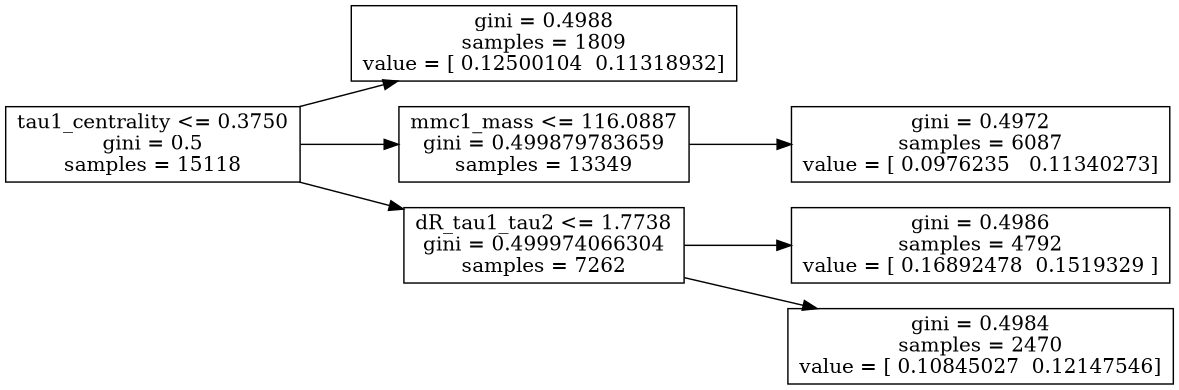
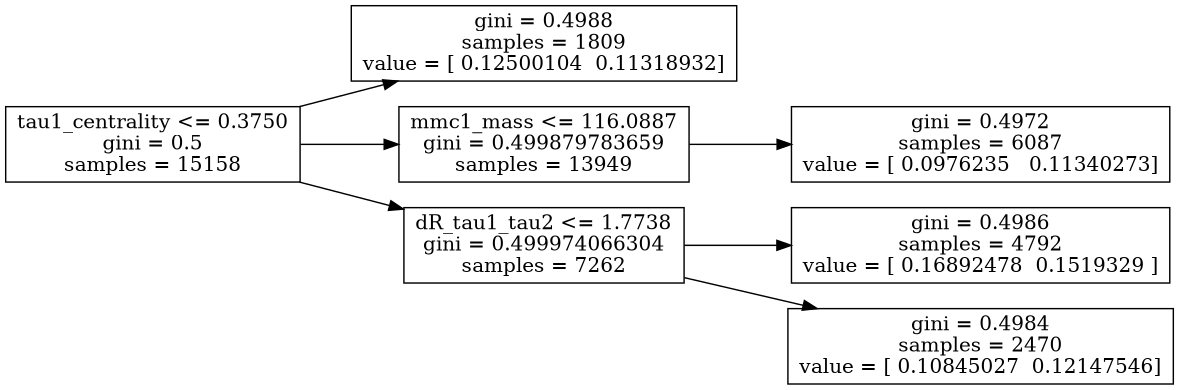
node "tau1_centrality <= 0.3750 gini = 0.5 samples = 15118": label "tau1_centrality <= 0.3750 gini = 0.5 samples = 15118" -> "tau1_centrality <= 0.3750 gini = 0.5 samples = 15158"
node "mmc1_mass <= 116.0887 gini = 0.499879783659 samples = 13349": label "mmc1_mass <= 116.0887 gini = 0.499879783659 samples = 13349" -> "mmc1_mass <= 116.0887 gini = 0.499879783659 samples = 13949"
